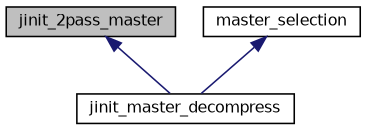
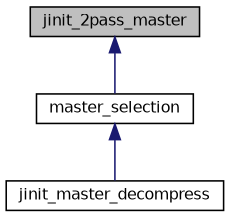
edge "jinit_master_decompress" -> "jinit_2pass_master": now "master_selection" -> "jinit_2pass_master"
